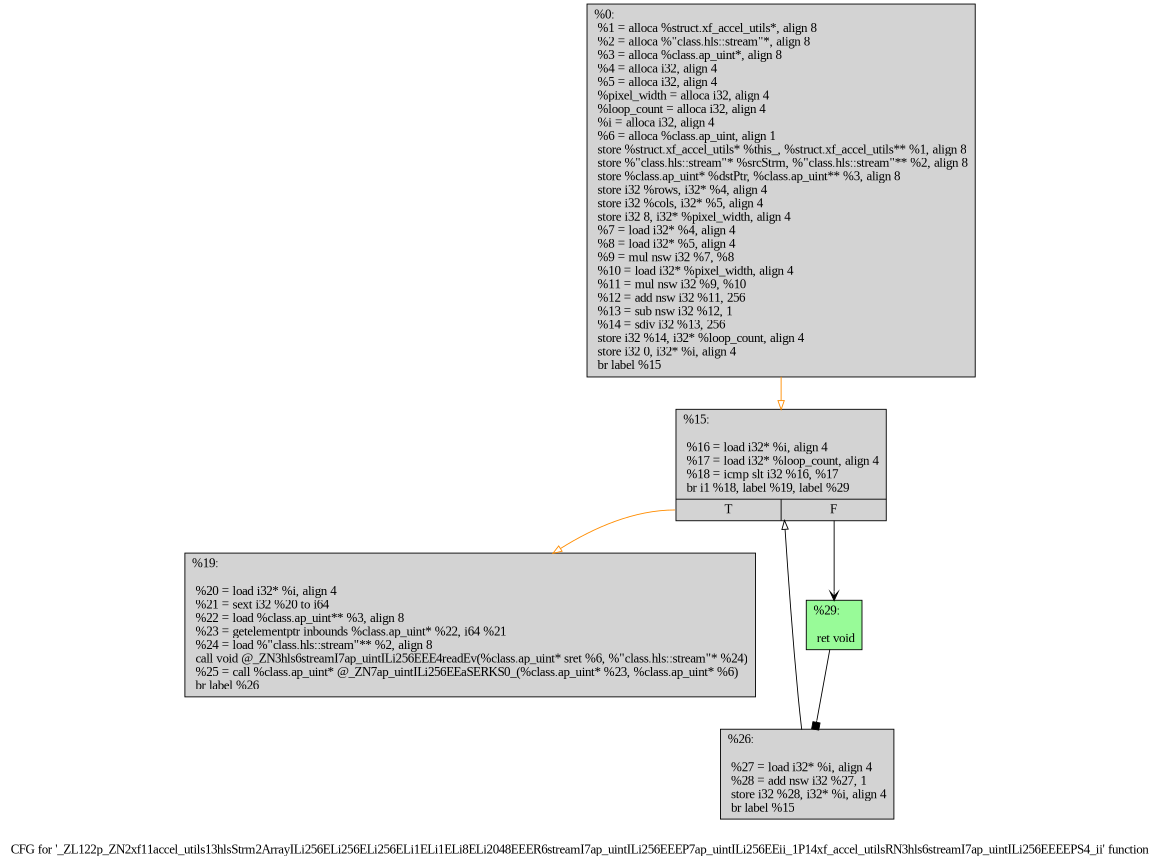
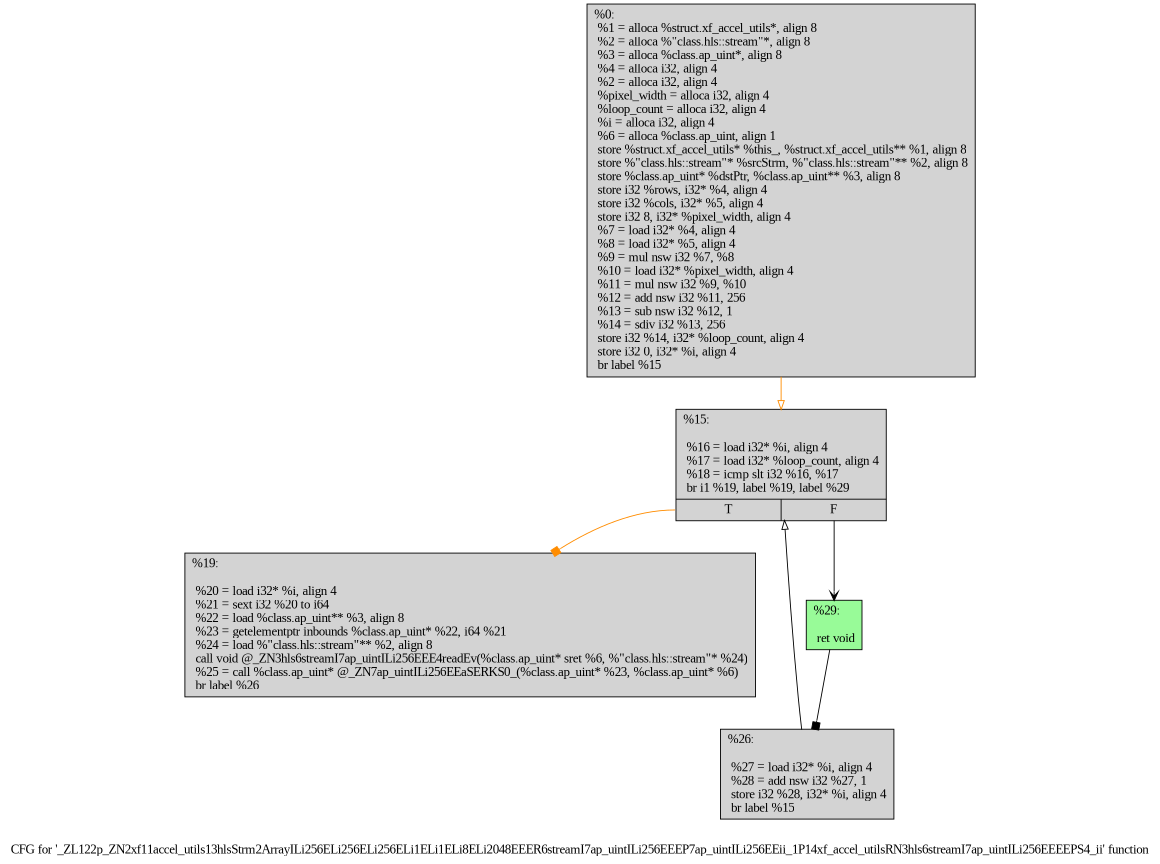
node "%0:": text "%5 = alloca i32, align 4" -> "%2 = alloca i32, align 4"
node "%15:": text "br i1 %18, label %19, label %29" -> "br i1 %19, label %19, label %29"
edge "%15:" -> "%19:": arrowhead onormal -> box
